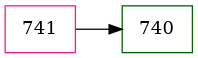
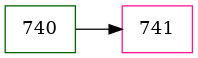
edge "741" -> "740": reversed
